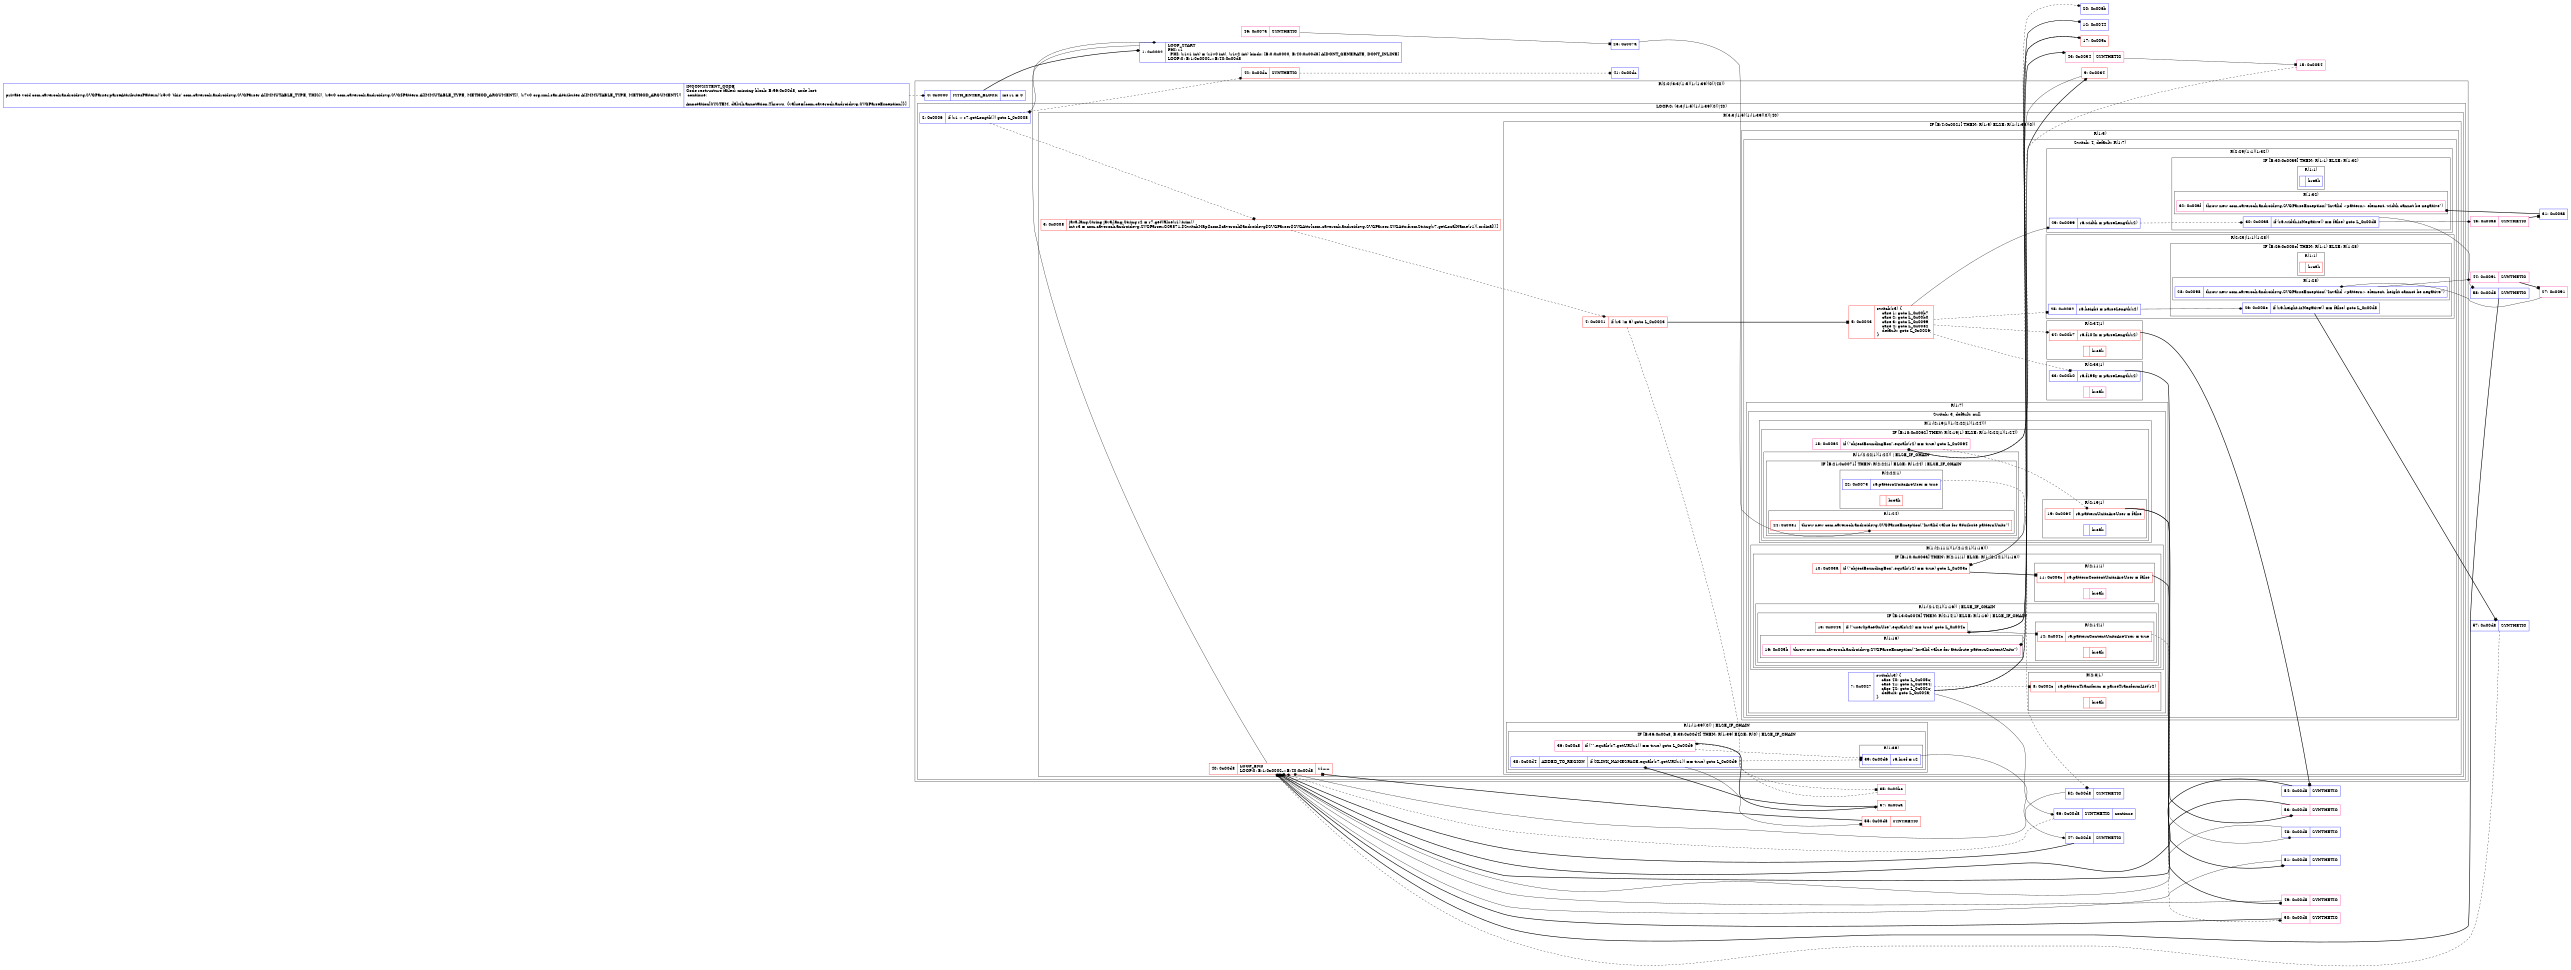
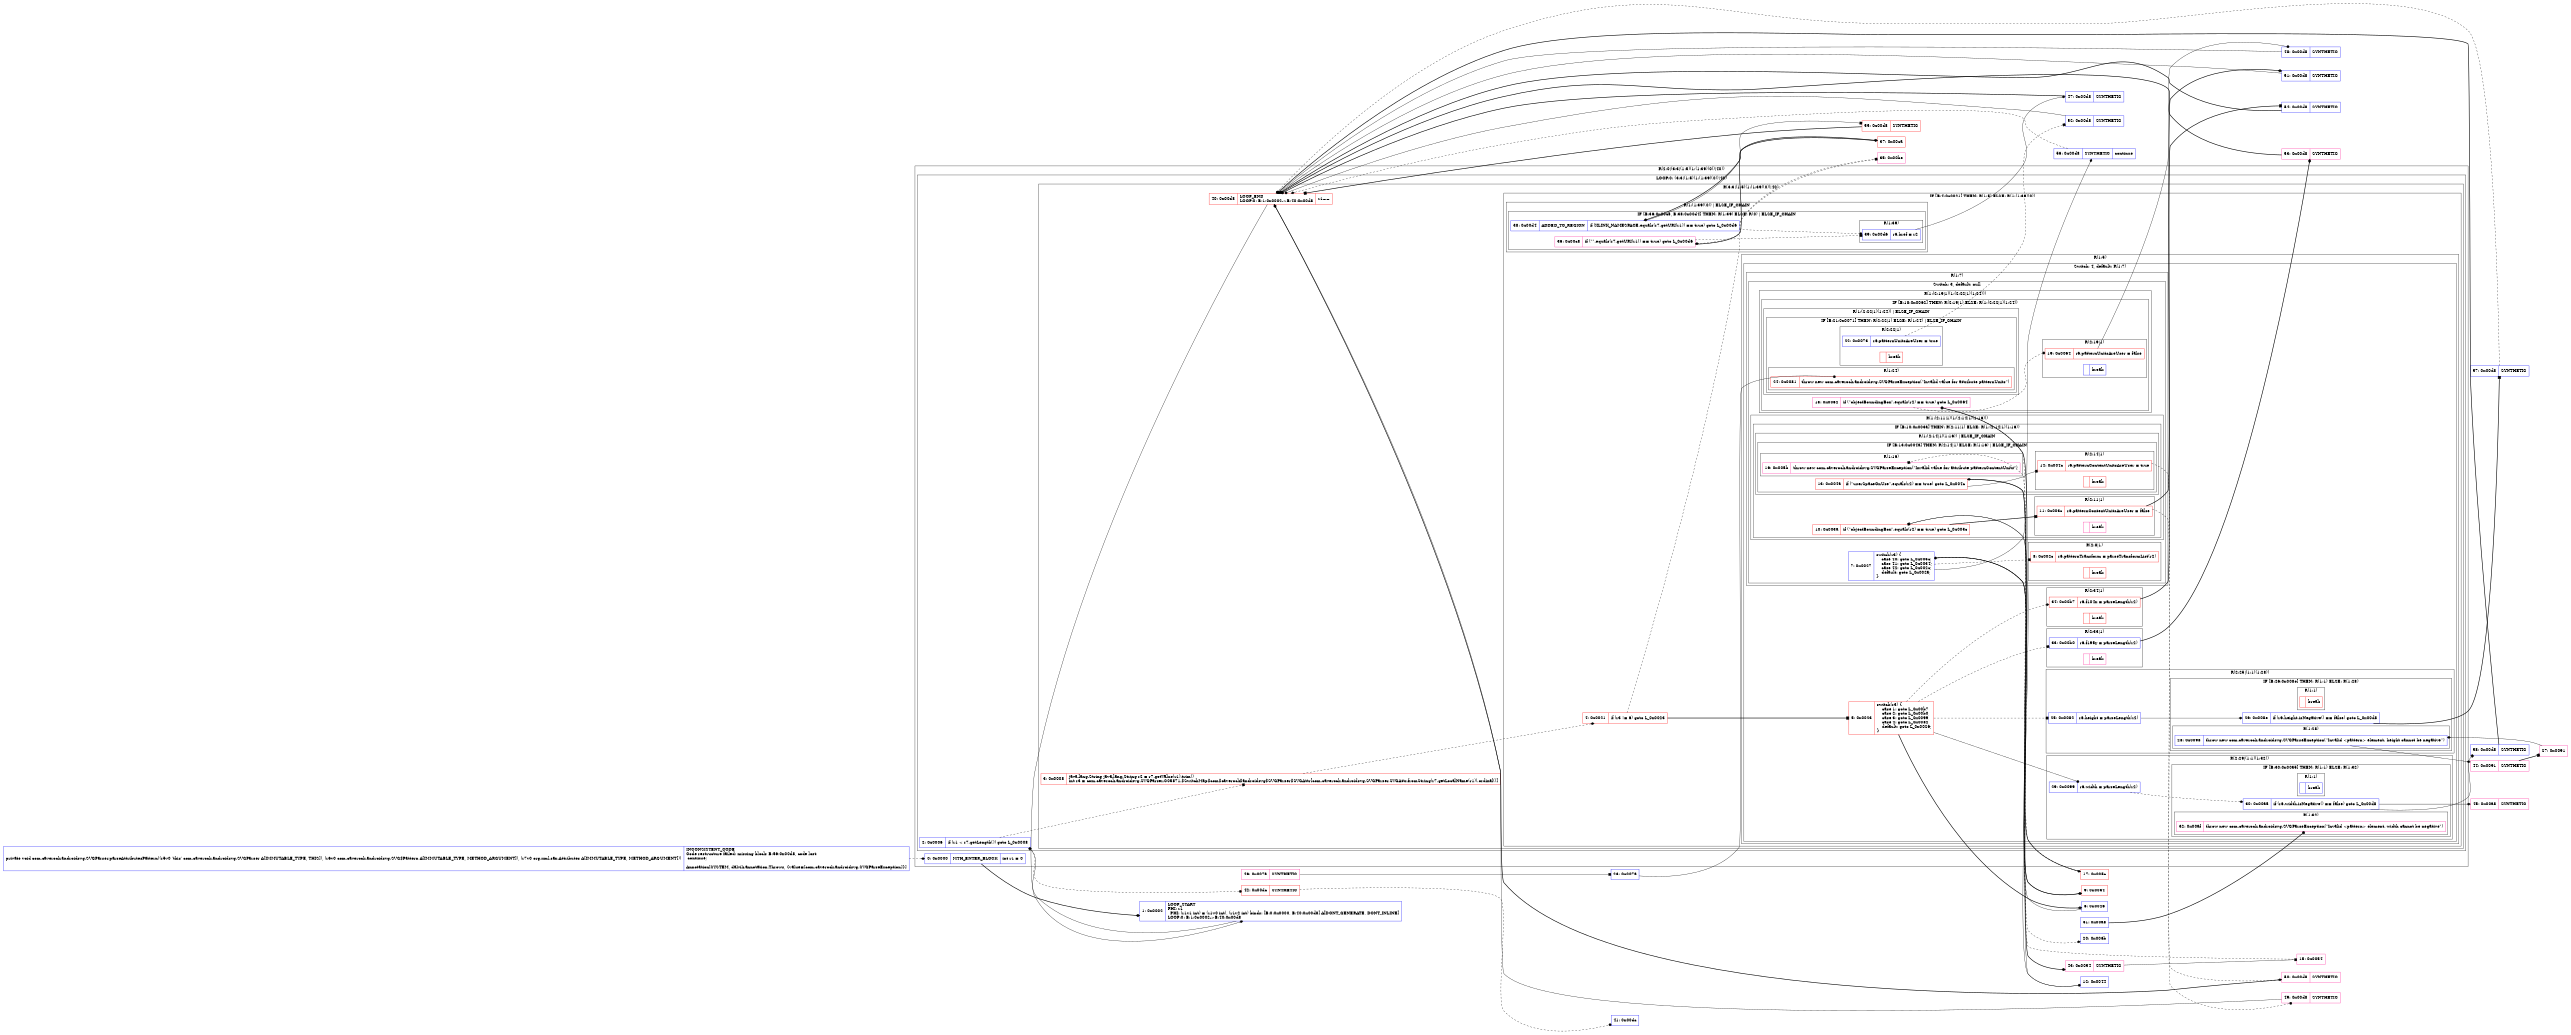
edge "45: 0x00a8" -> "31: 0x00a8": removed
edge "19: 0x0064" -> "51: 0x00d8": now "11: 0x003c" -> "51: 0x00d8"
edge "11: 0x003c" -> "49: 0x00d8": style bold -> dashed
node "6: 0x0026": added
